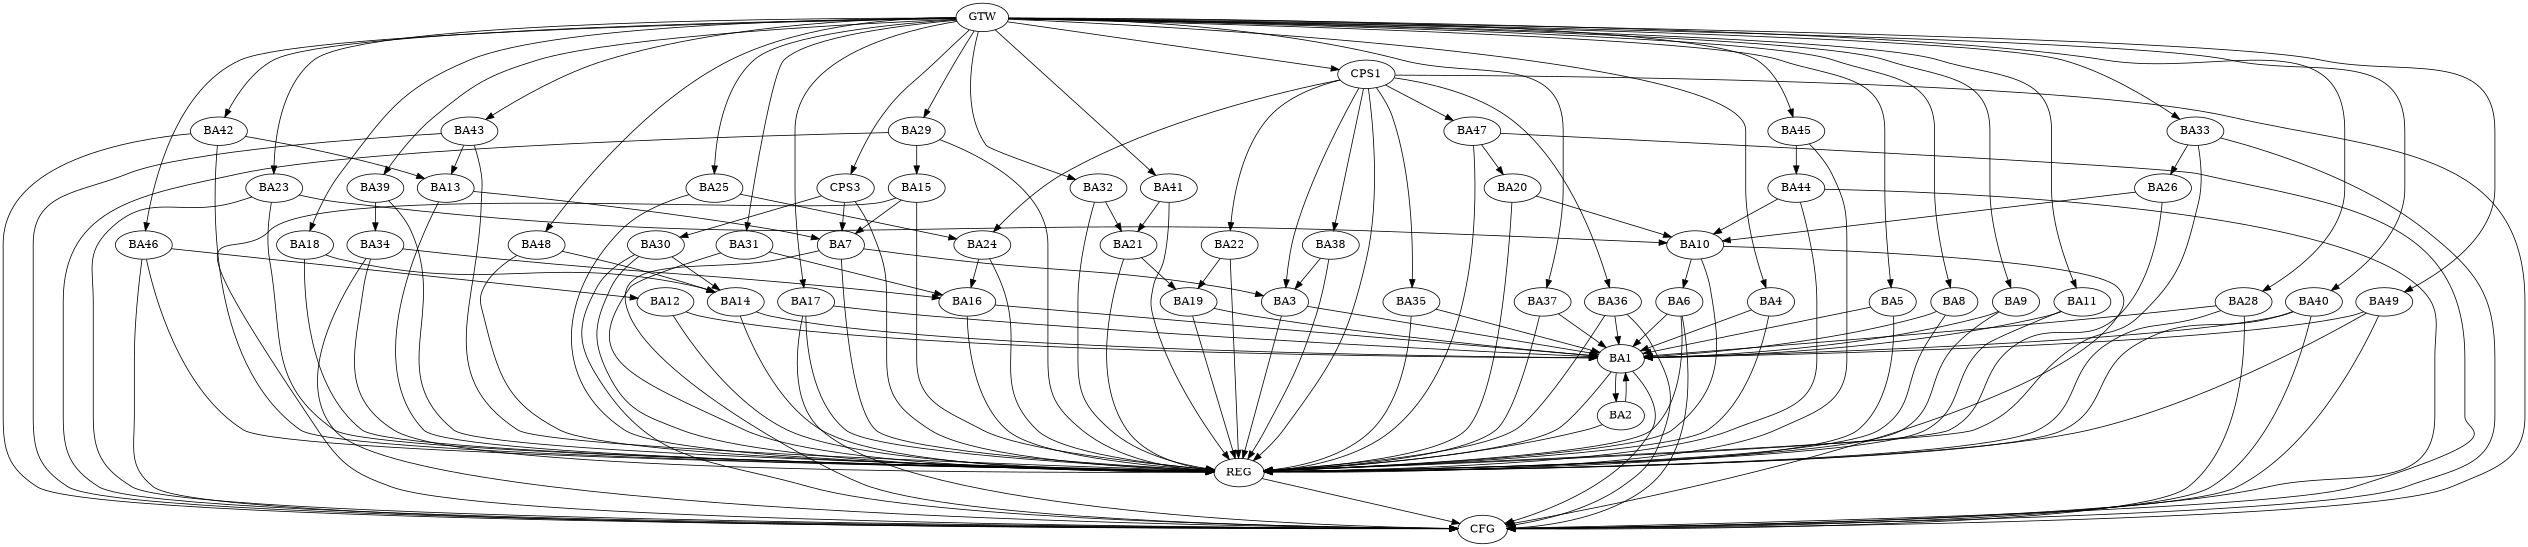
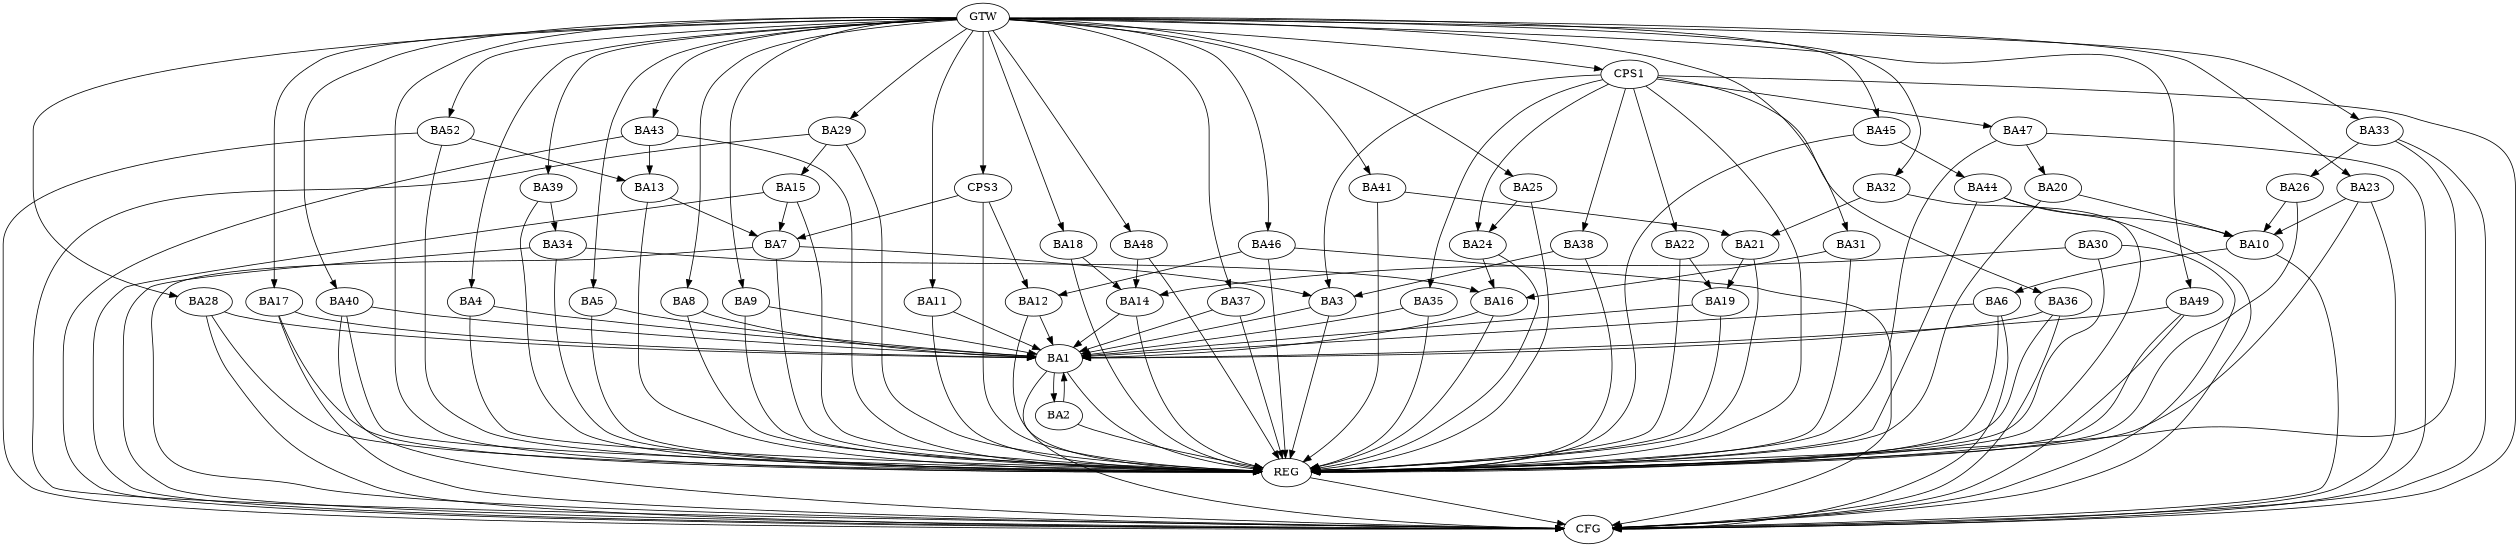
node "BA42": label "BA42" -> "BA52"
edge "CPS3" -> "BA30": now "CPS3" -> "BA12"
edge "BA10" -> "REG": now "GTW" -> "REG"
